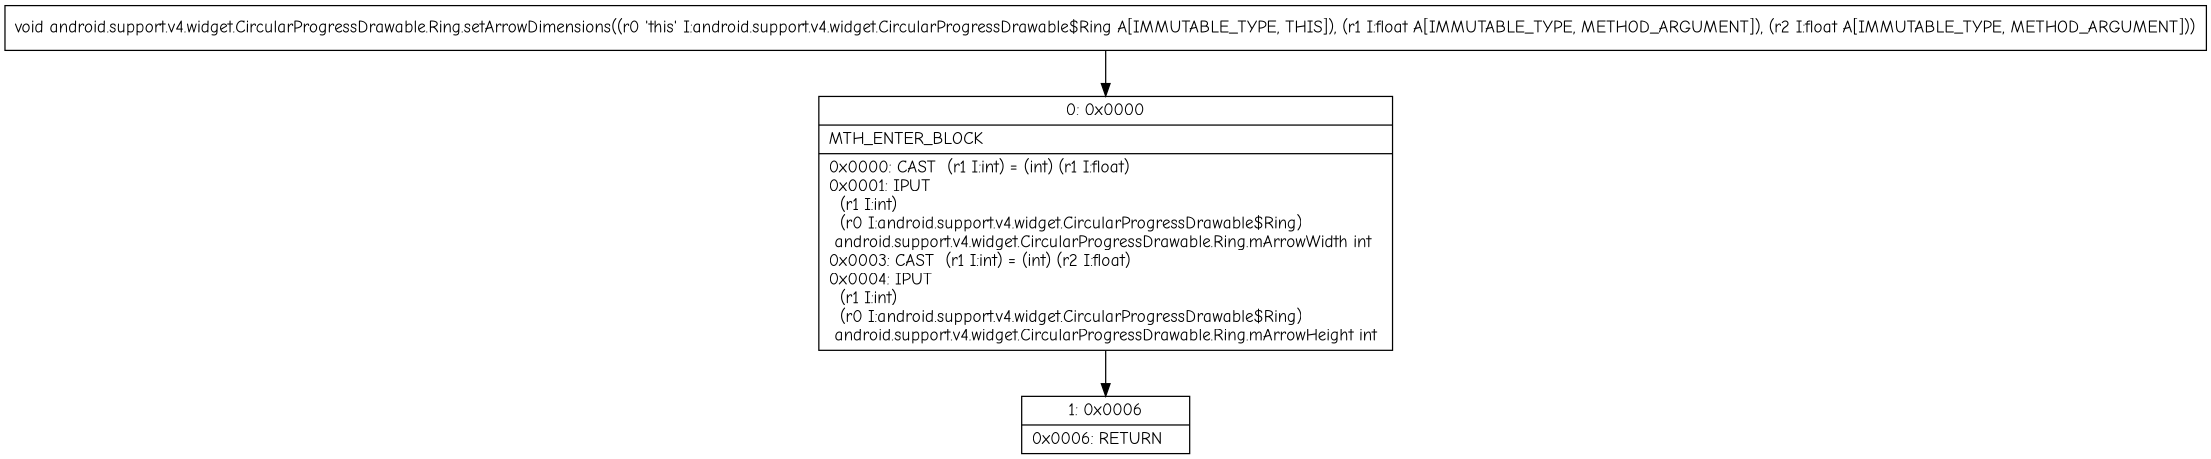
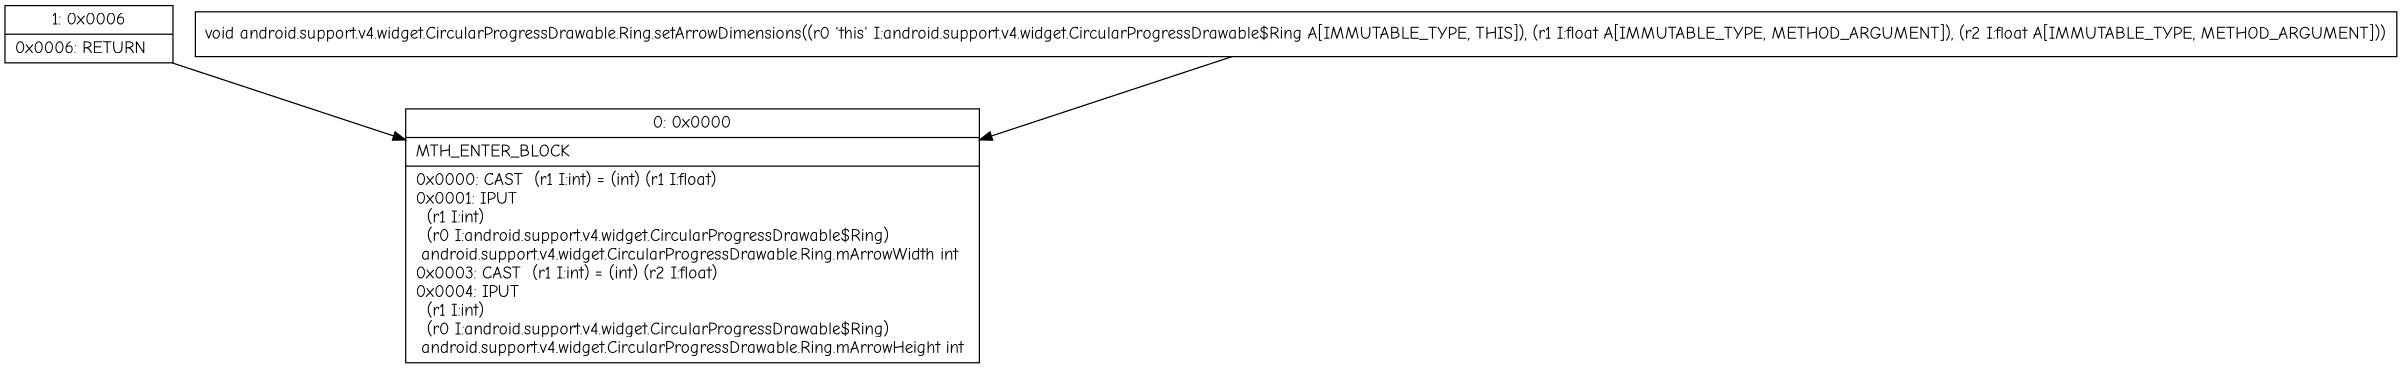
edge "0: 0x0000" -> "1: 0x0006": reversed
